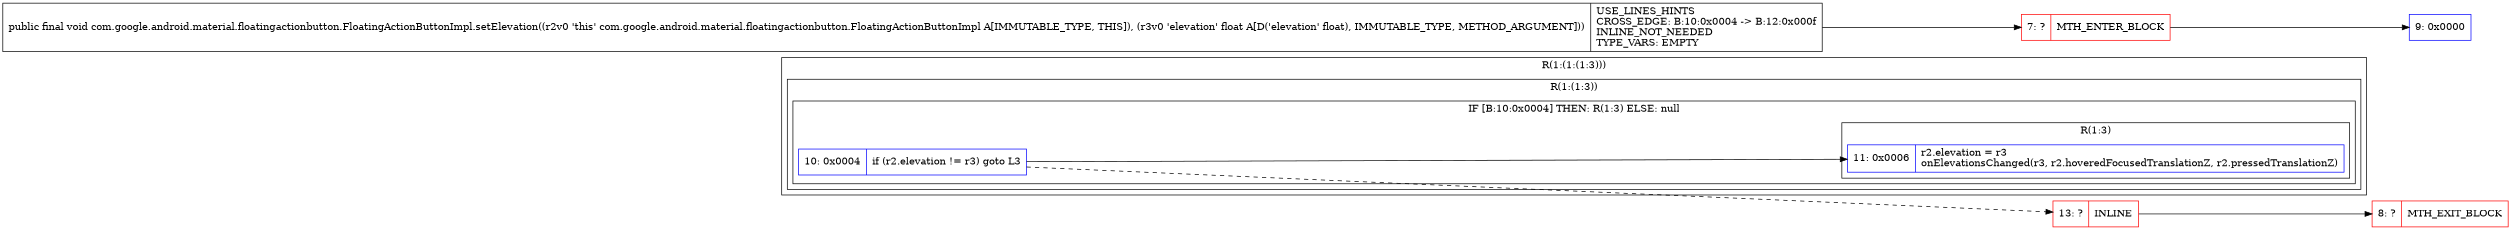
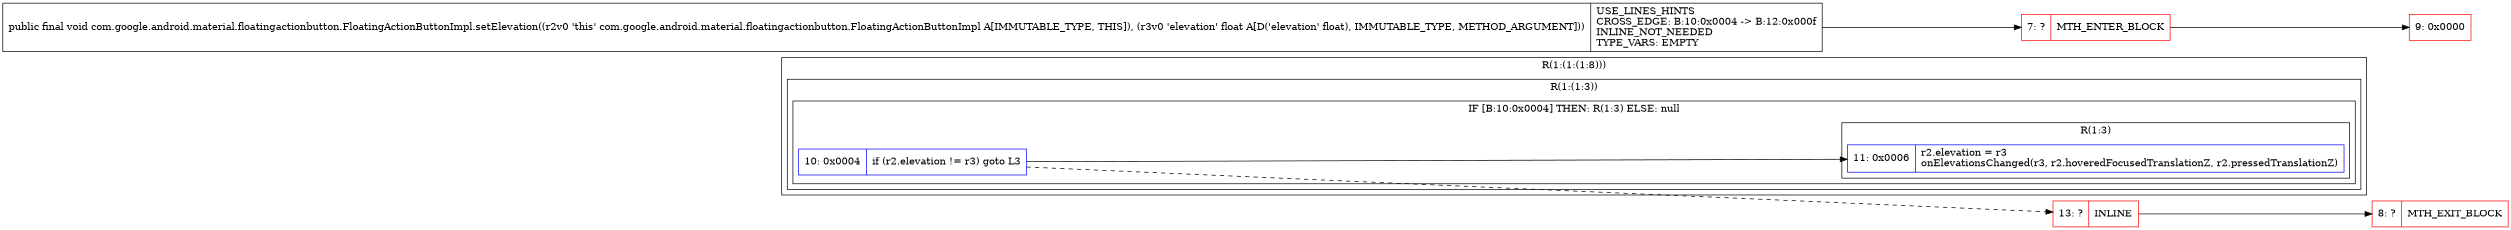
node "9: 0x0000": color blue -> red
cluster "R(1:(1:(1:3)))": label "R(1:(1:(1:3)))" -> "R(1:(1:(1:8)))"
